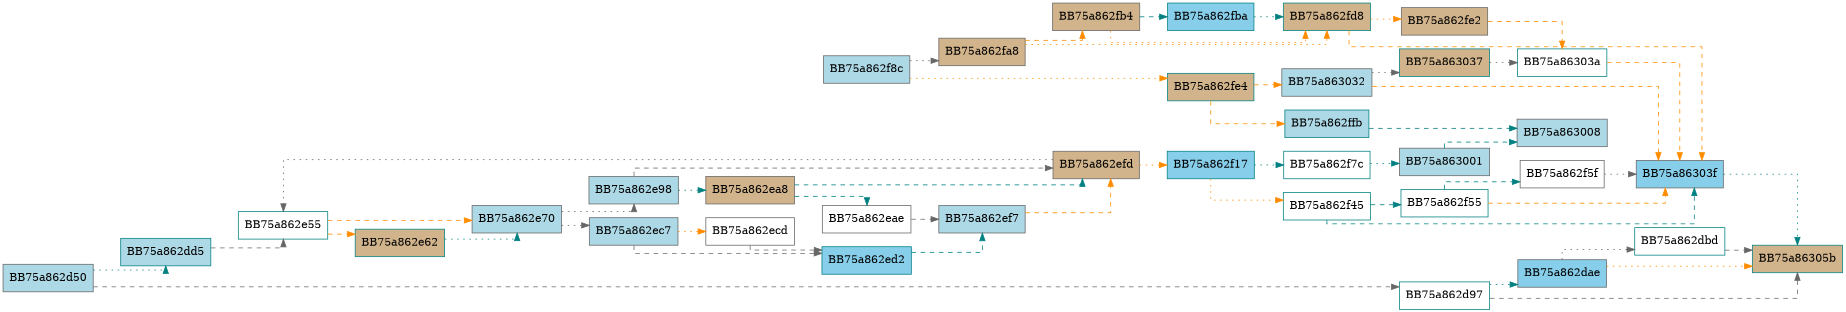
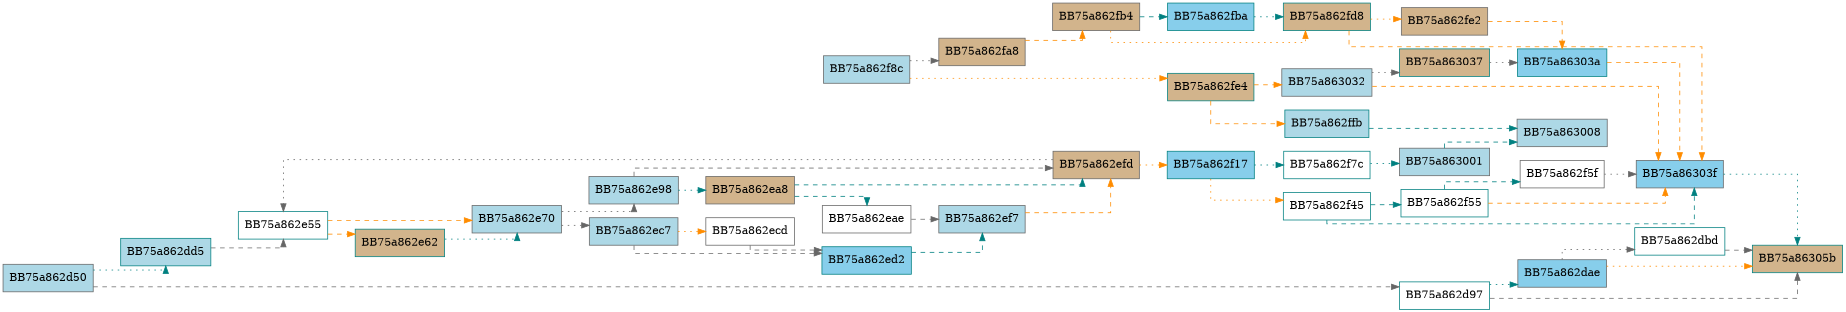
edge "BB75a862fa8" -> "BB75a862fd8": removed
node "BB75a86303a": fillcolor white -> skyblue
